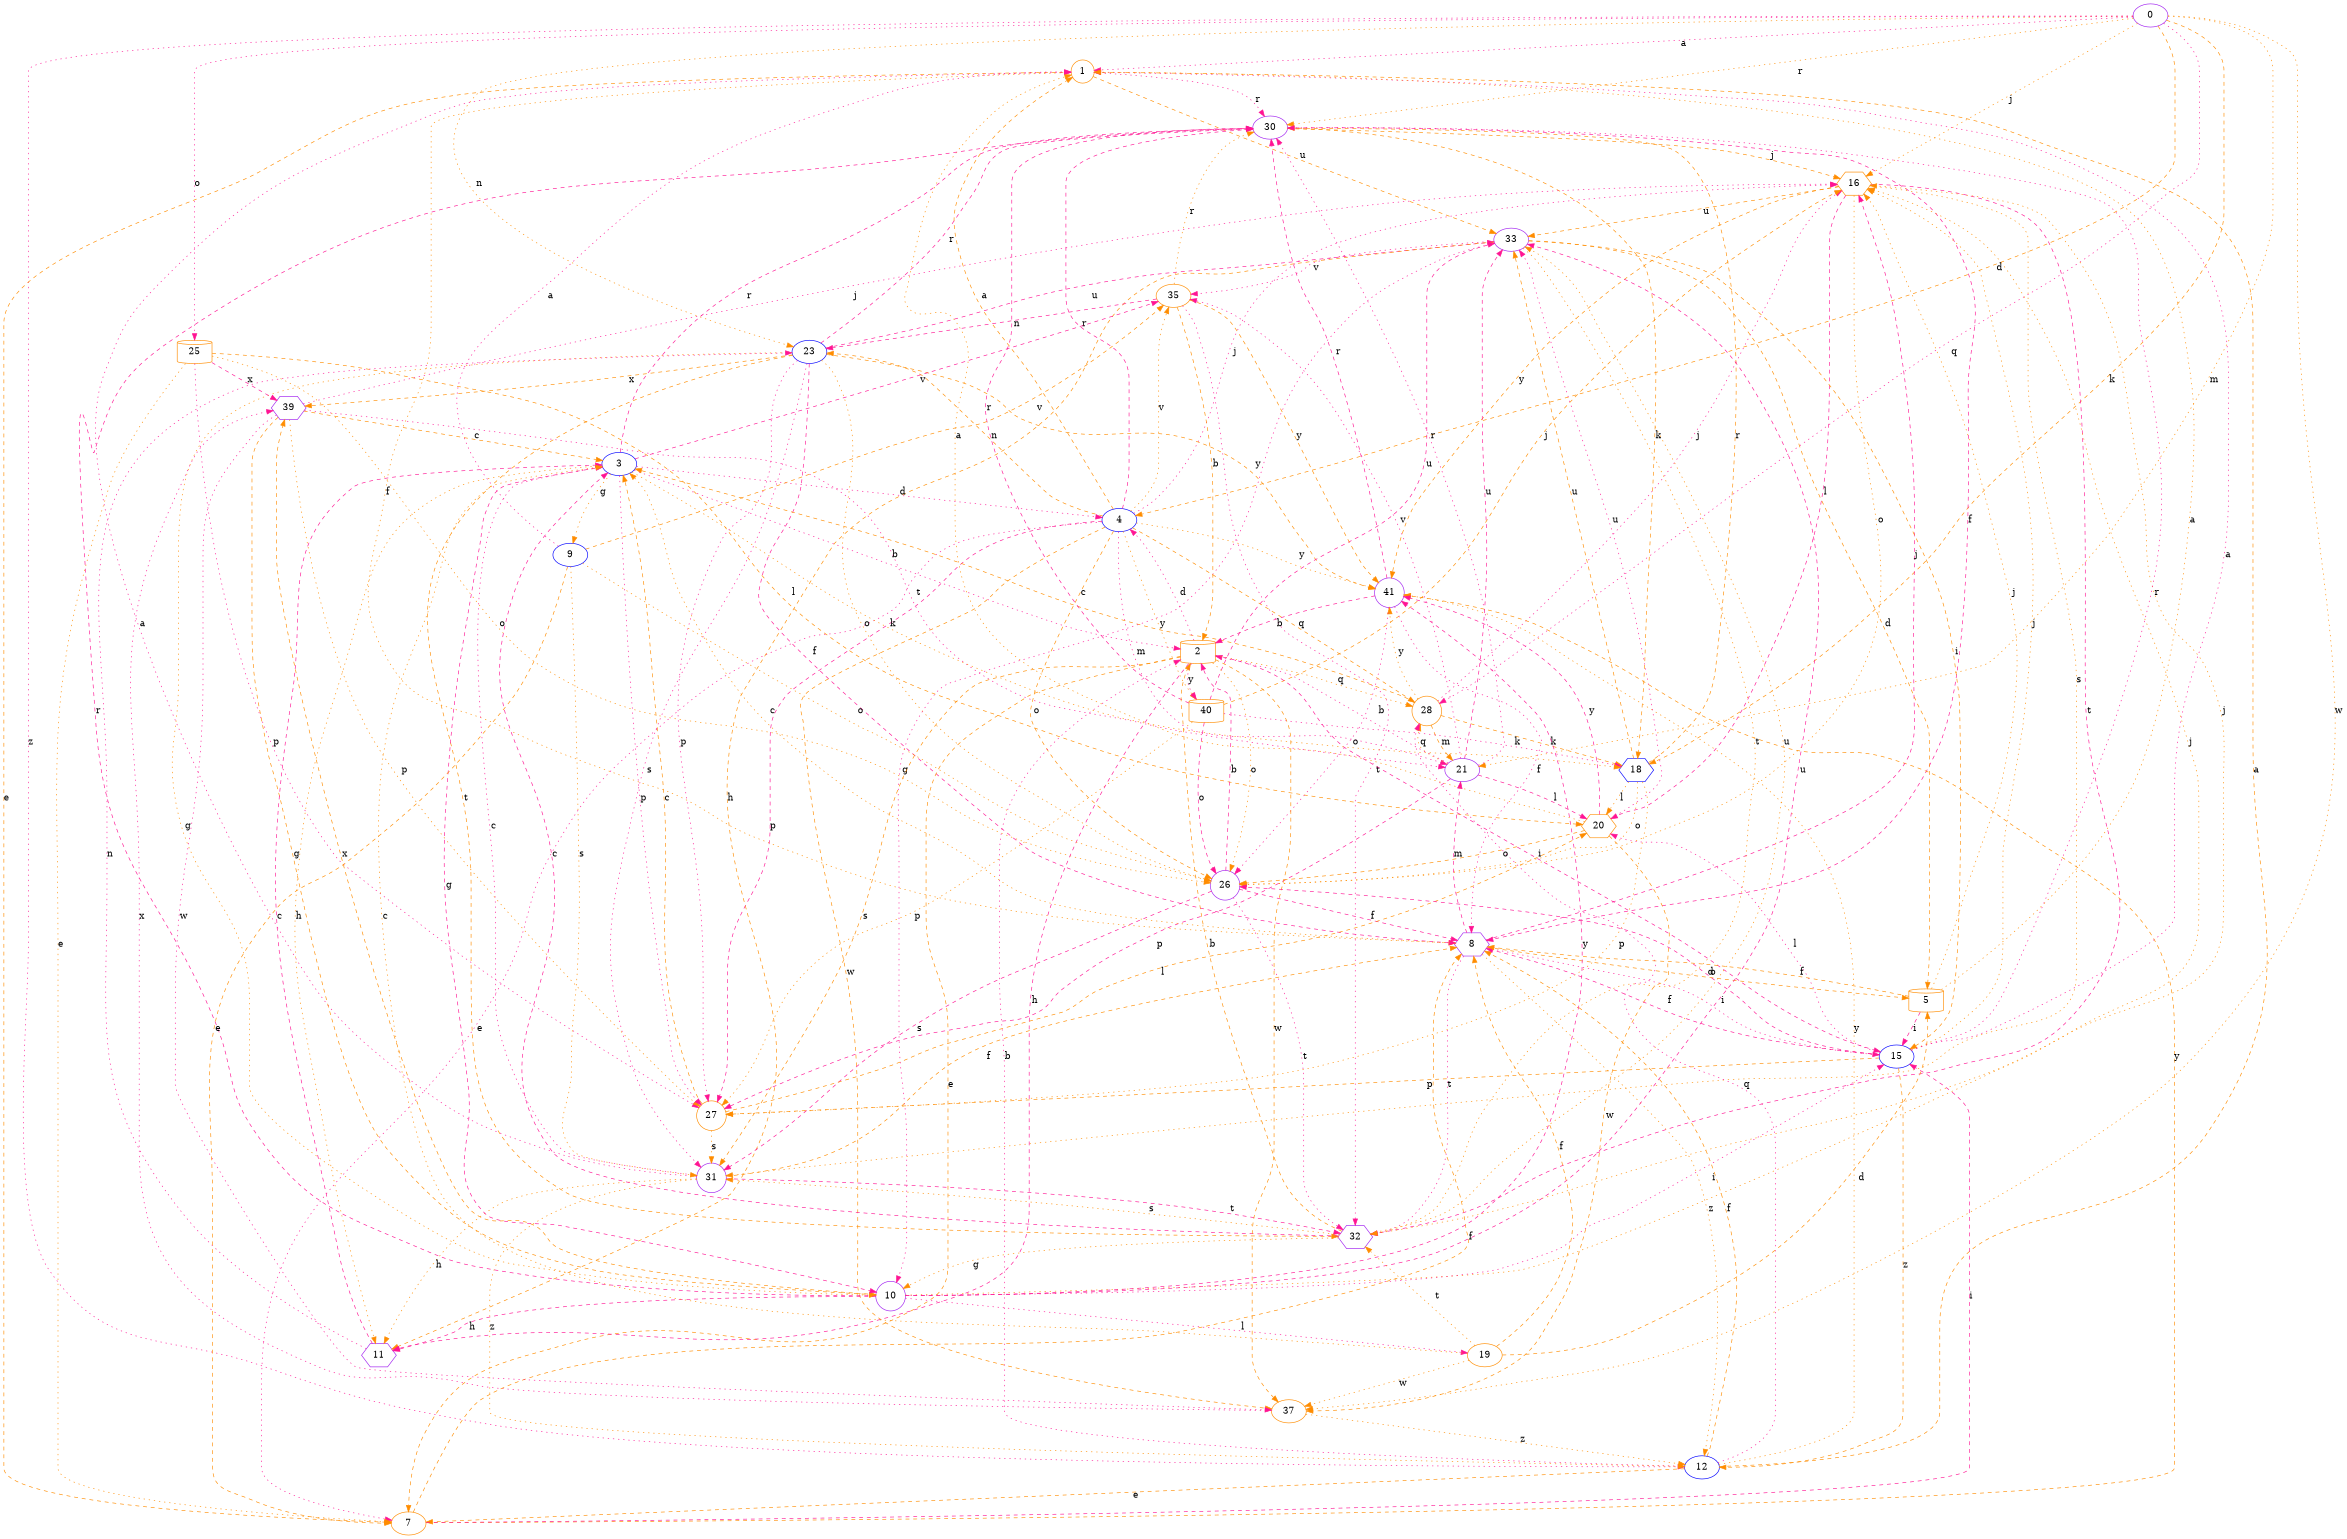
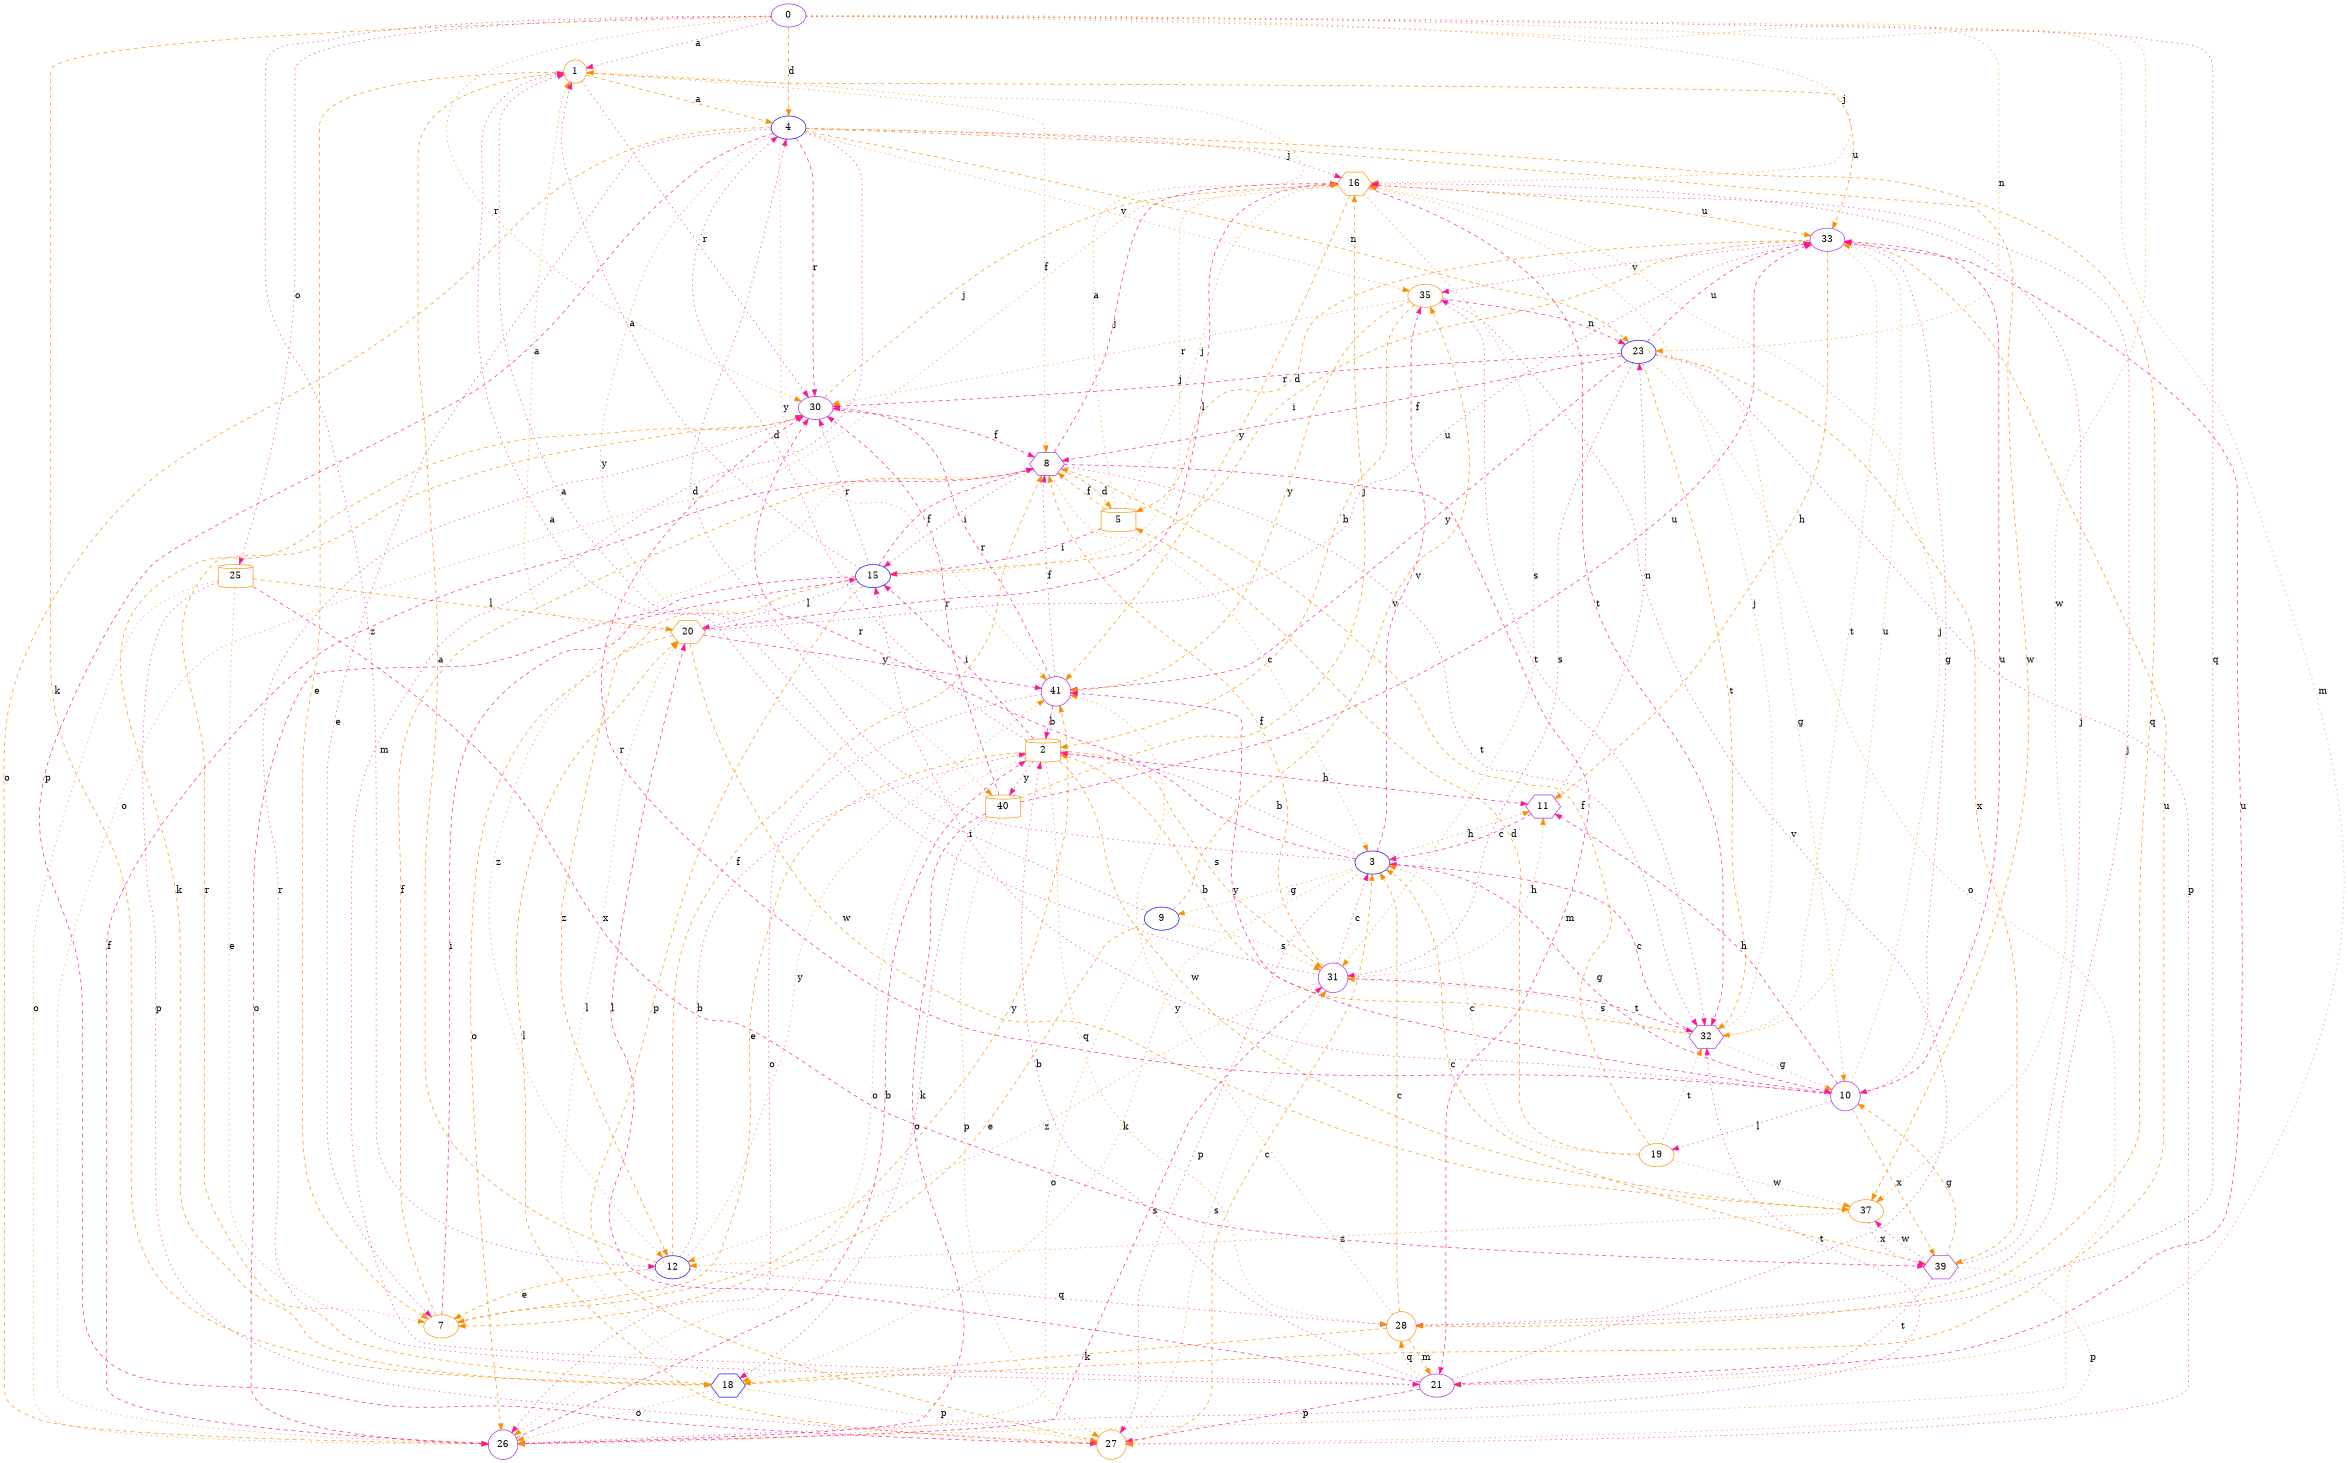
edge "4" -> "1": reversed
edge "23" -> "41": color darkorange -> deeppink
edge "16" -> "20": reversed
